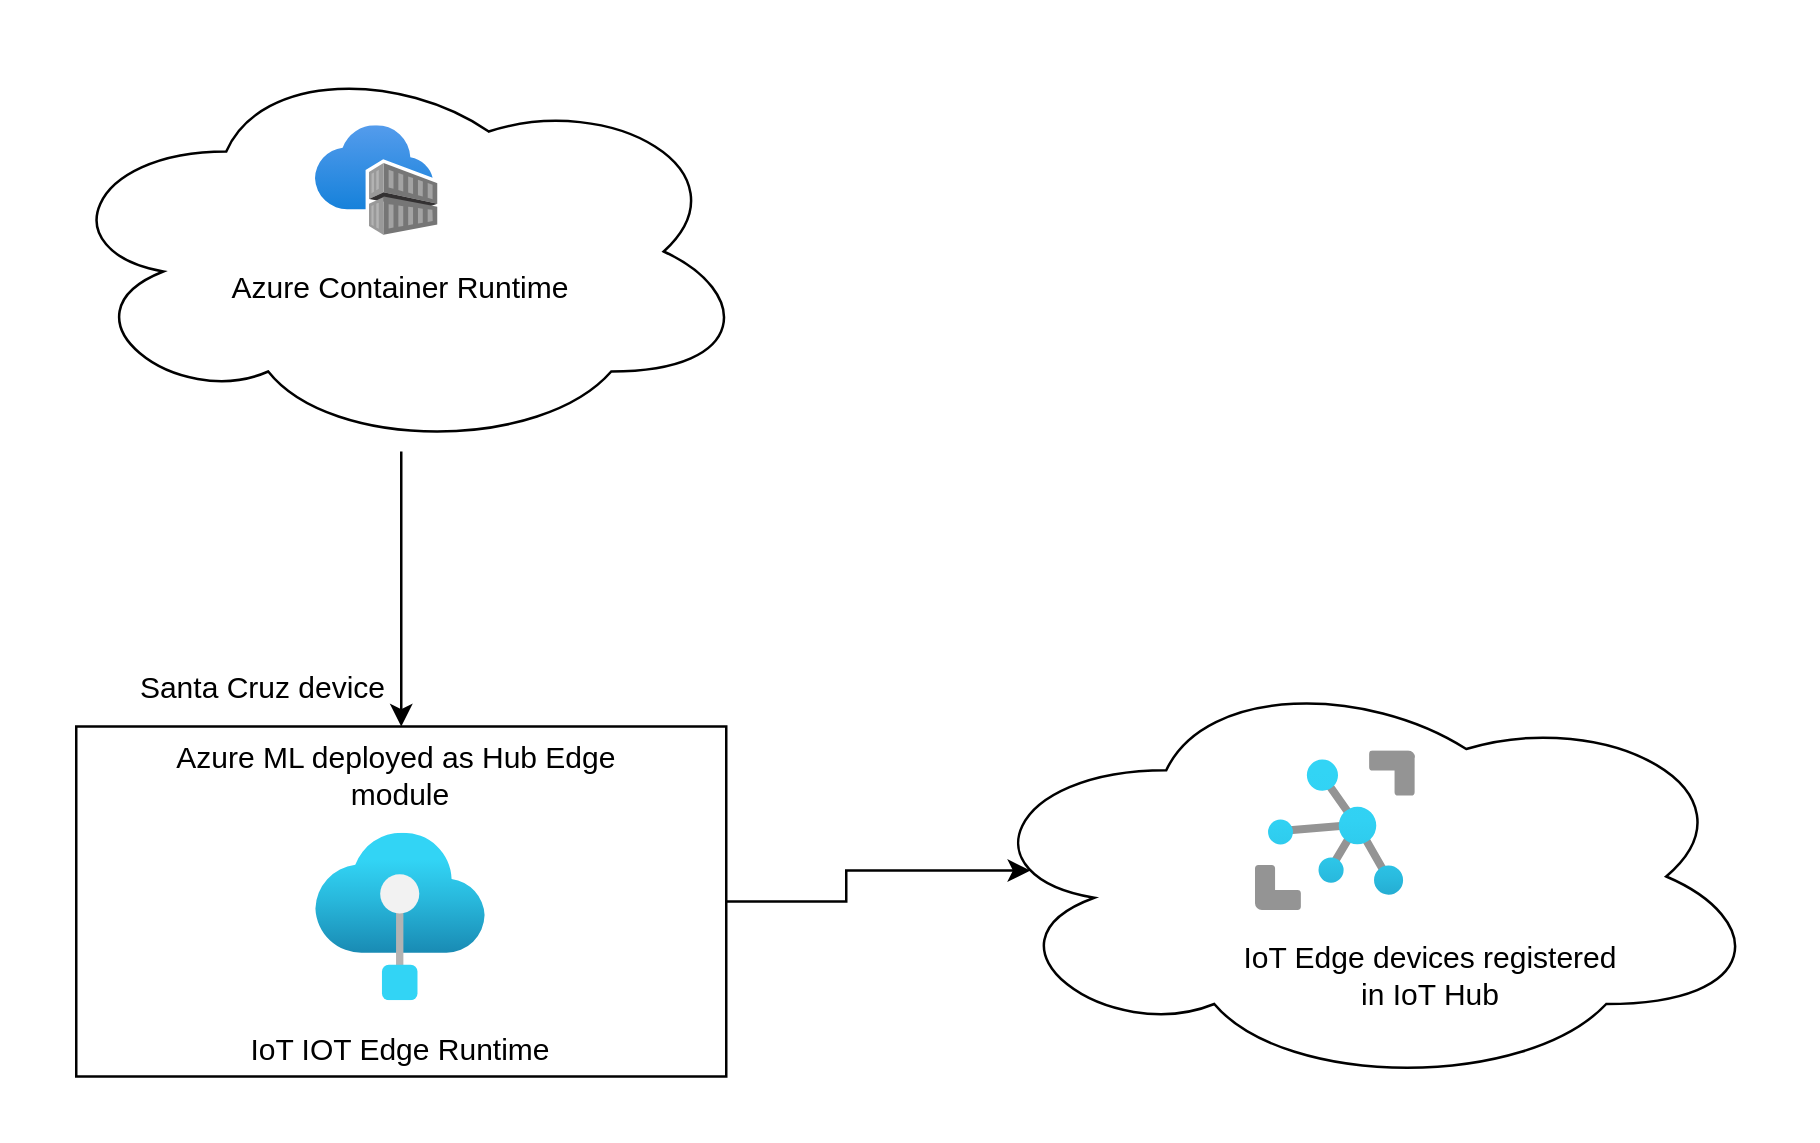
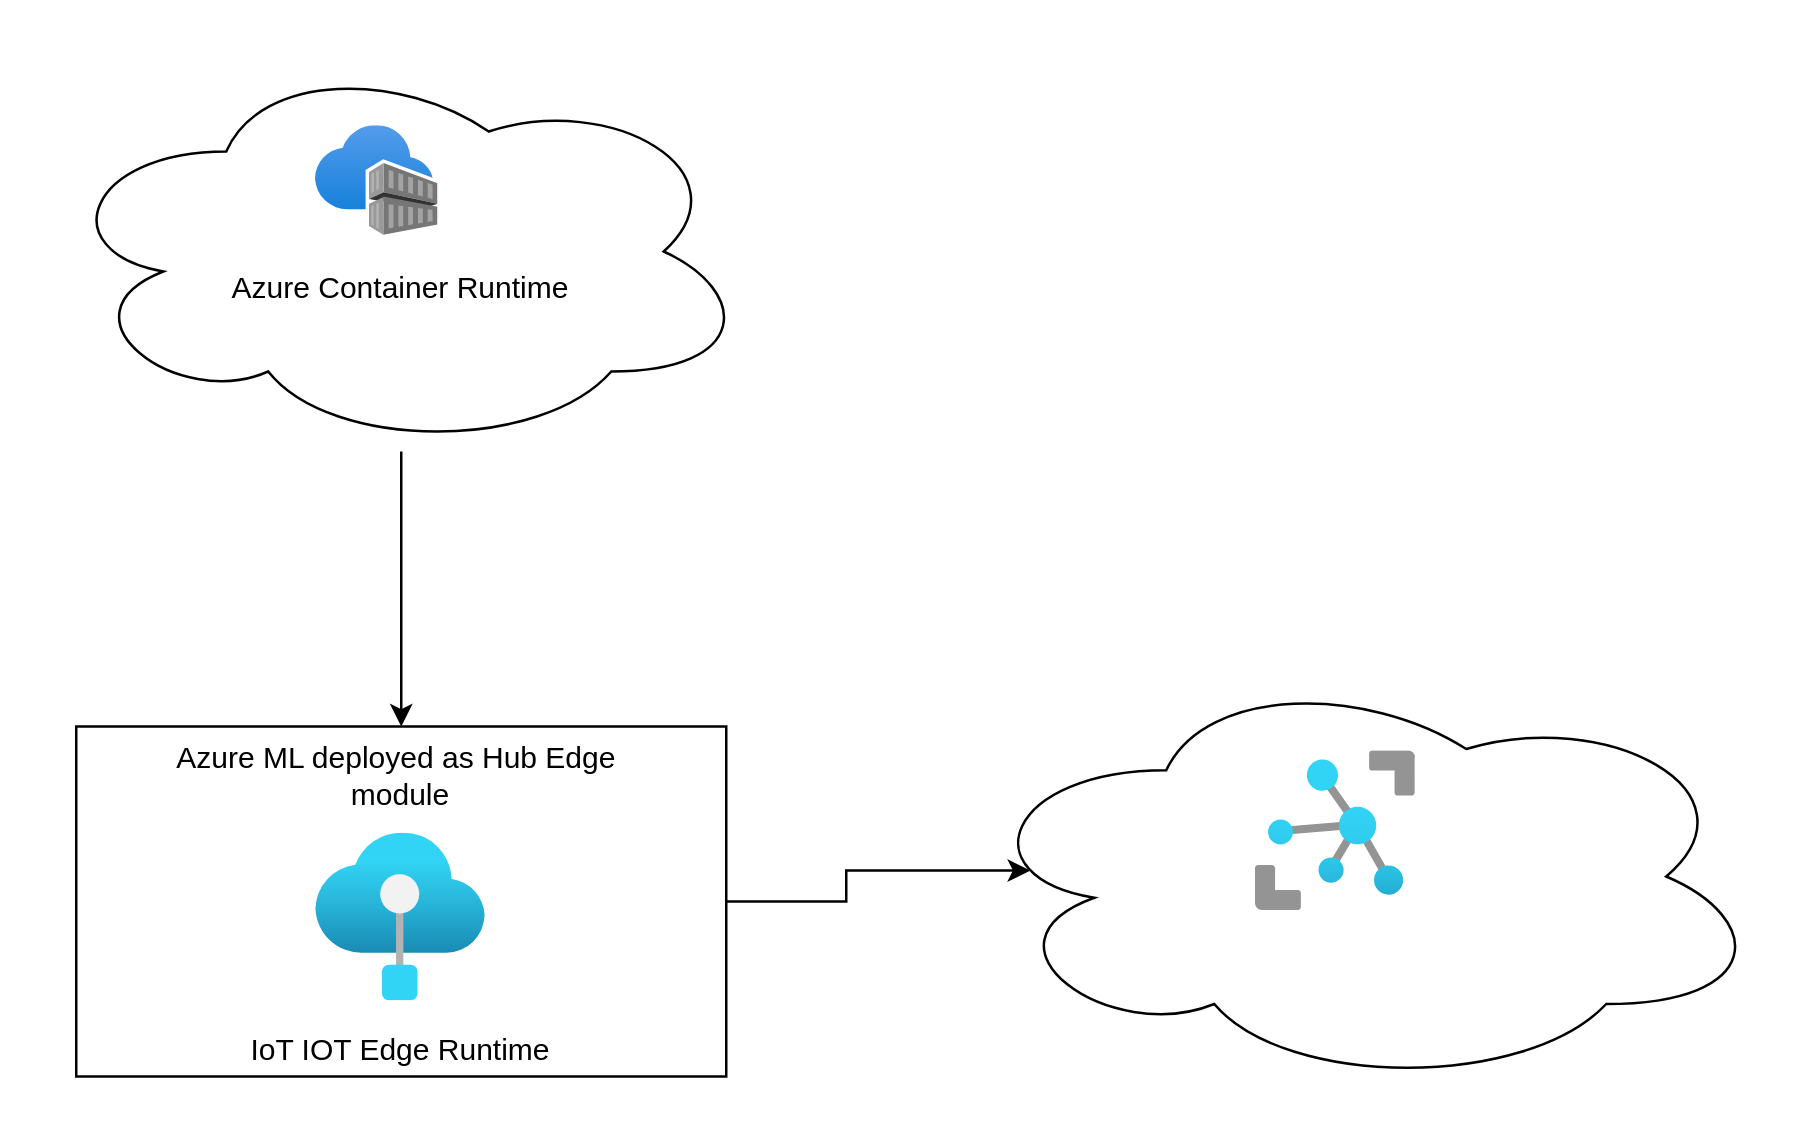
node "Santa Cruz device": removed
node "IoT Edge devices registered in IoT Hub": removed
